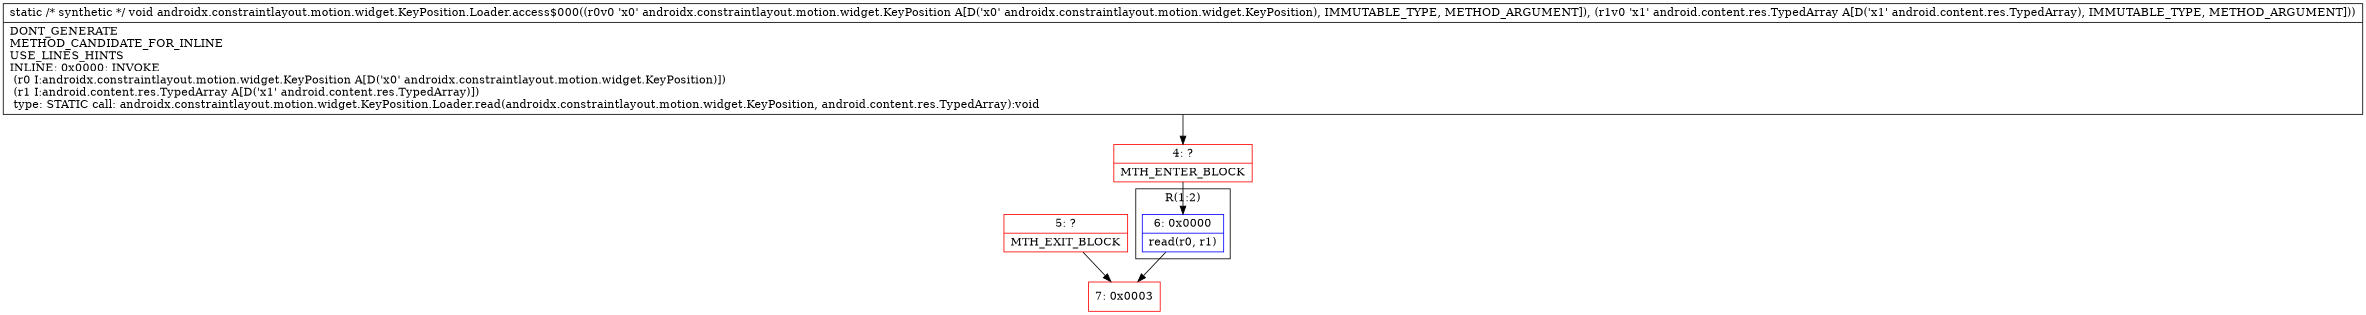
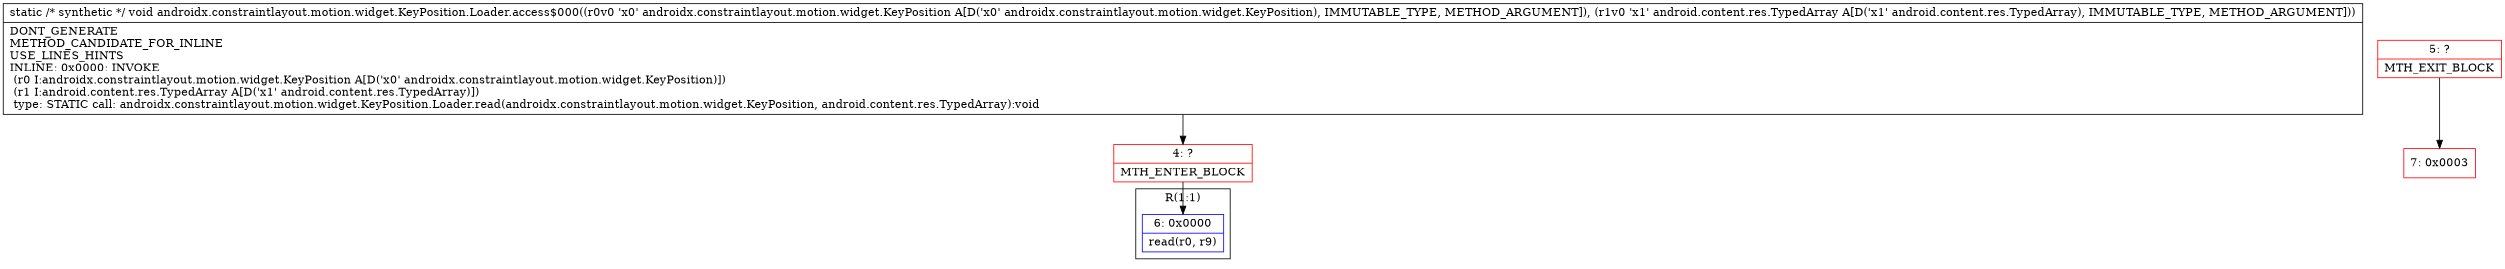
cluster "R(1:2)": label "R(1:2)" -> "R(1:1)"
node "6: 0x0000": text "read(r0, r1)" -> "read(r0, r9)"
edge "6: 0x0000" -> "7: 0x0003": removed
